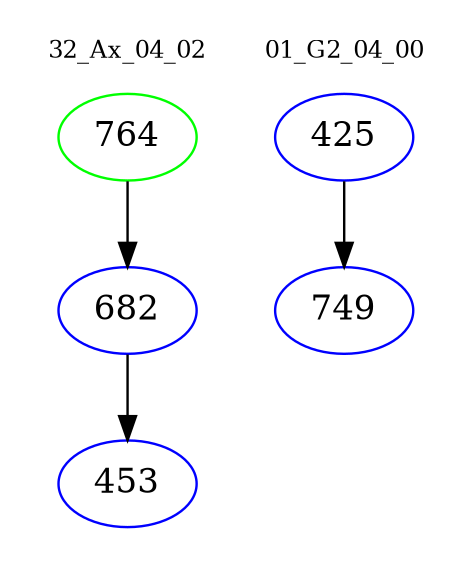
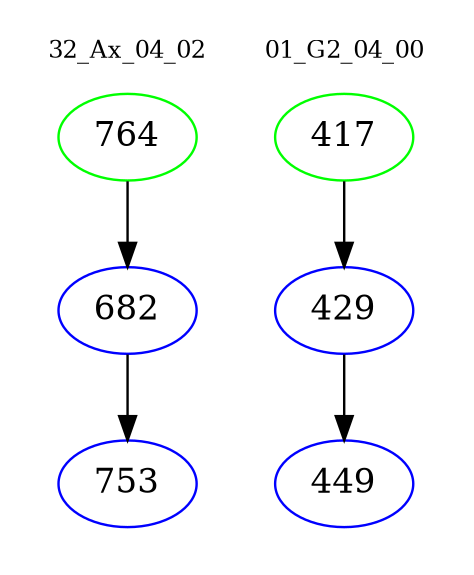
node "425": label "425" -> "429"
node "417": added
node "749": label "749" -> "449"
node "453": label "453" -> "753"
